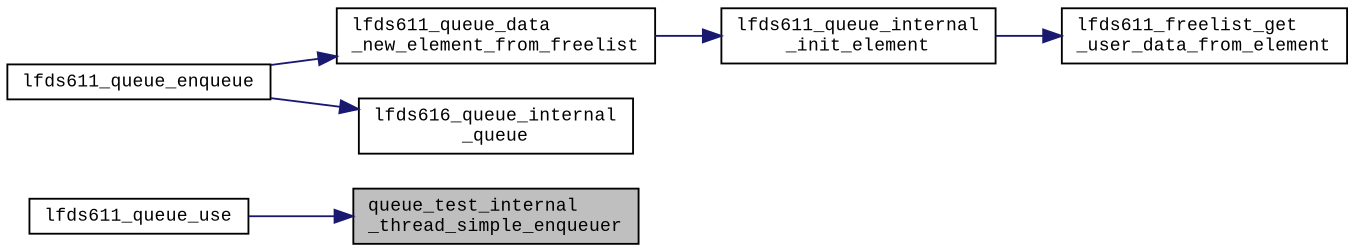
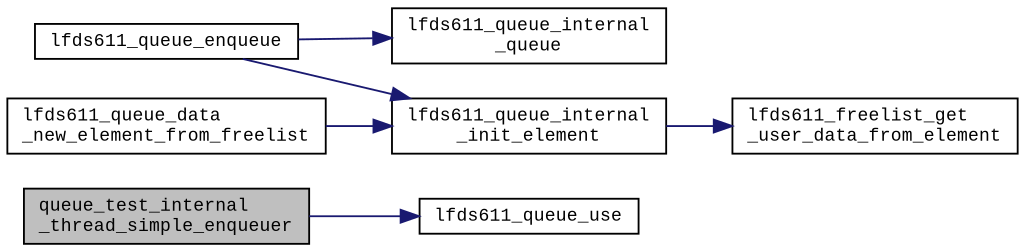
edge "lfds611_queue_enqueue" -> "lfds611_queue_data _new_element_from_freelist": now "lfds611_queue_enqueue" -> "lfds611_queue_internal _init_element"
node "lfds616_queue_internal _queue": label "lfds616_queue_internal _queue" -> "lfds611_queue_internal _queue"
edge "lfds611_queue_use" -> "queue_test_internal _thread_simple_enqueuer": reversed
